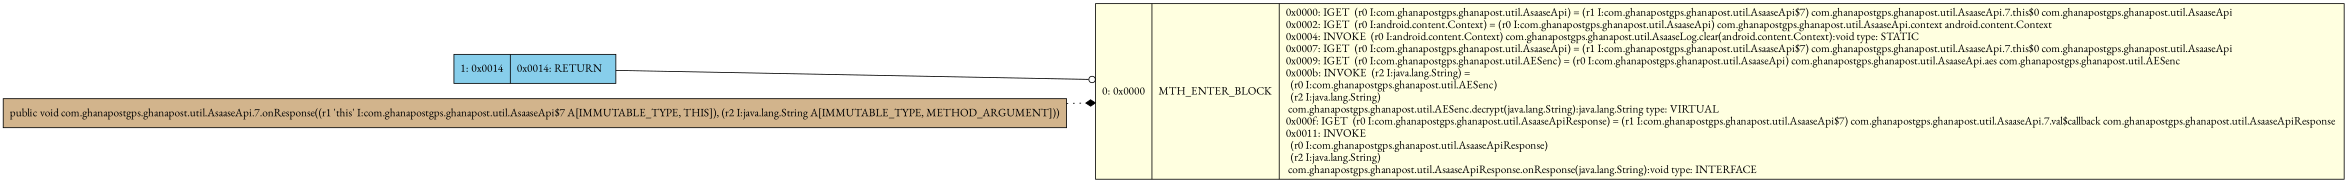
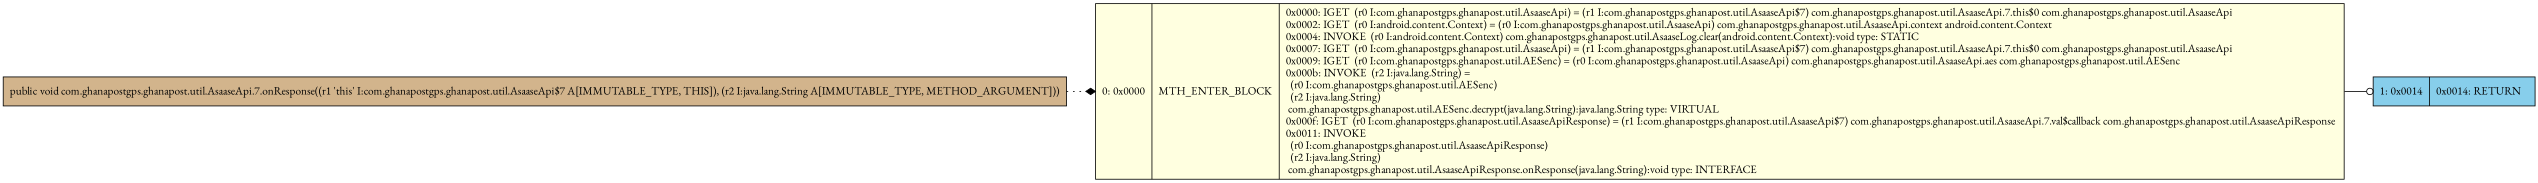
edge "1: 0x0014" -> "0: 0x0000": reversed
